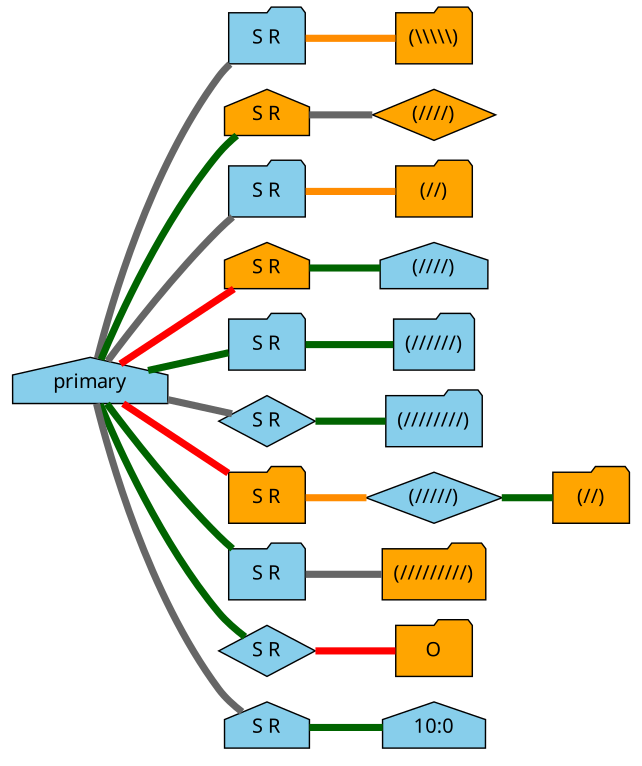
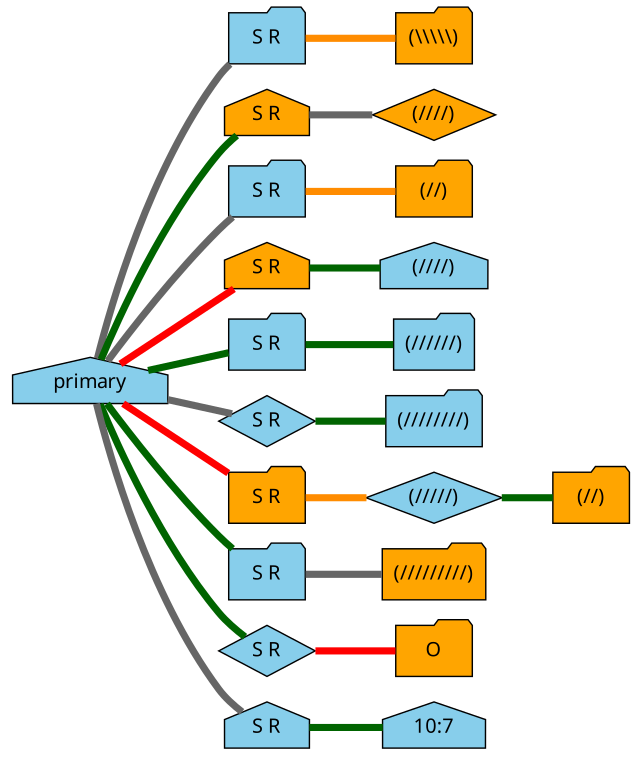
node "10:0": label "10:0" -> "10:7"
